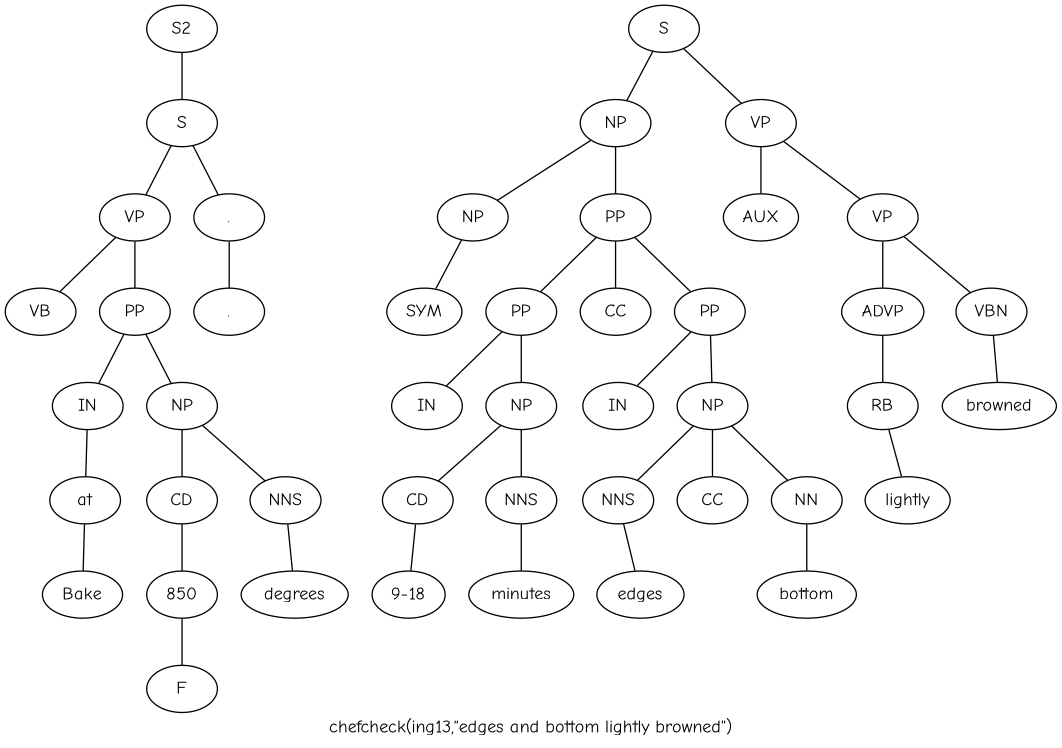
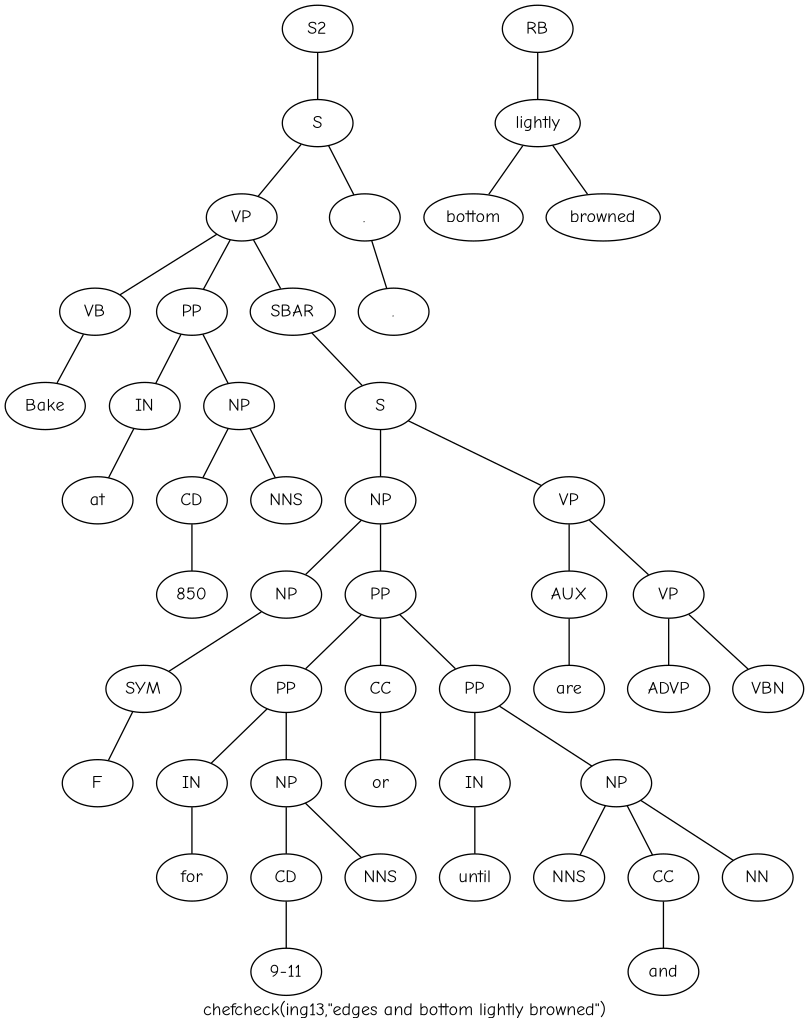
node "SBAR": added
edge "ADVP" -- "RB": removed
edge "VBN" -- "browned": now "lightly" -- "browned"
edge "at" -- "Bake": now "VB" -- "Bake"
edge "NN" -- "bottom": now "lightly" -- "bottom"
node "degrees": removed
node "9-18": label "9-18" -> "9-11"
node "minutes": removed
node "edges": removed
edge "850" -- "F": now "SYM" -- "F"
node "are": added
node "or": added
node "for": added
node "until": added
node "and": added
